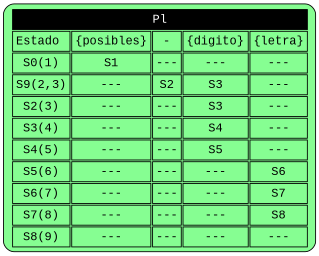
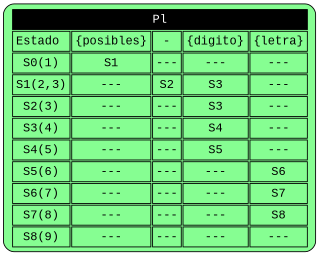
node "Pl": text "S9(2,3)" -> "S1(2,3)"
